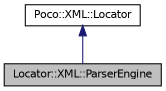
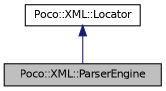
node "Locator::XML::ParserEngine": label "Locator::XML::ParserEngine" -> "Poco::XML::ParserEngine"
